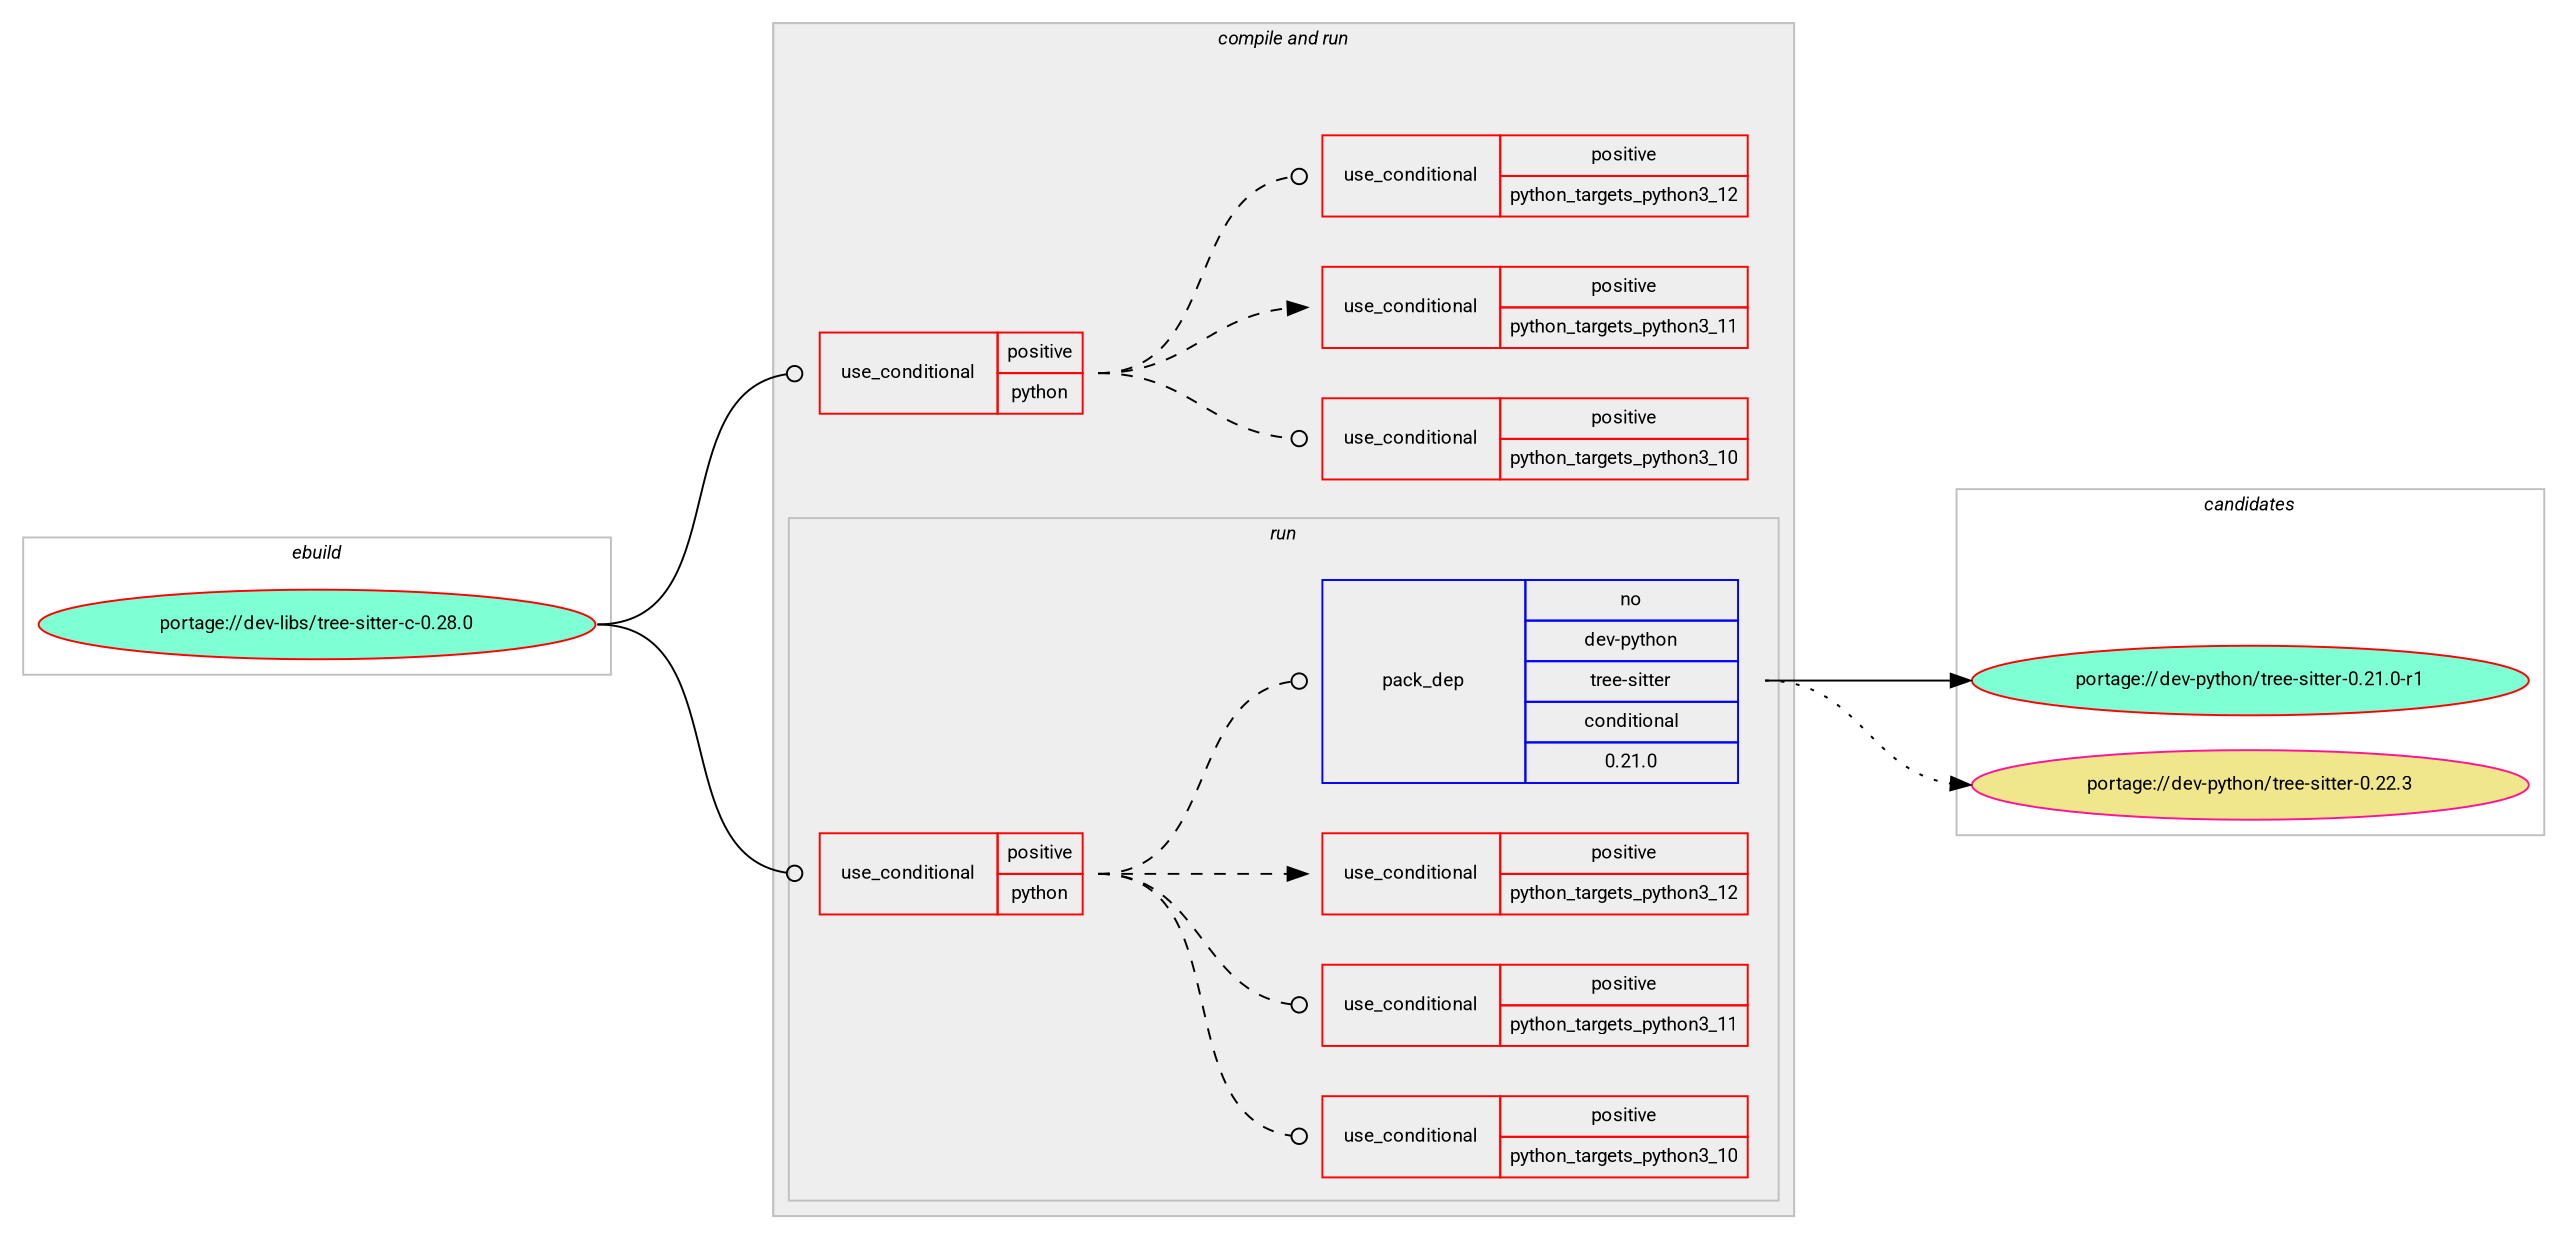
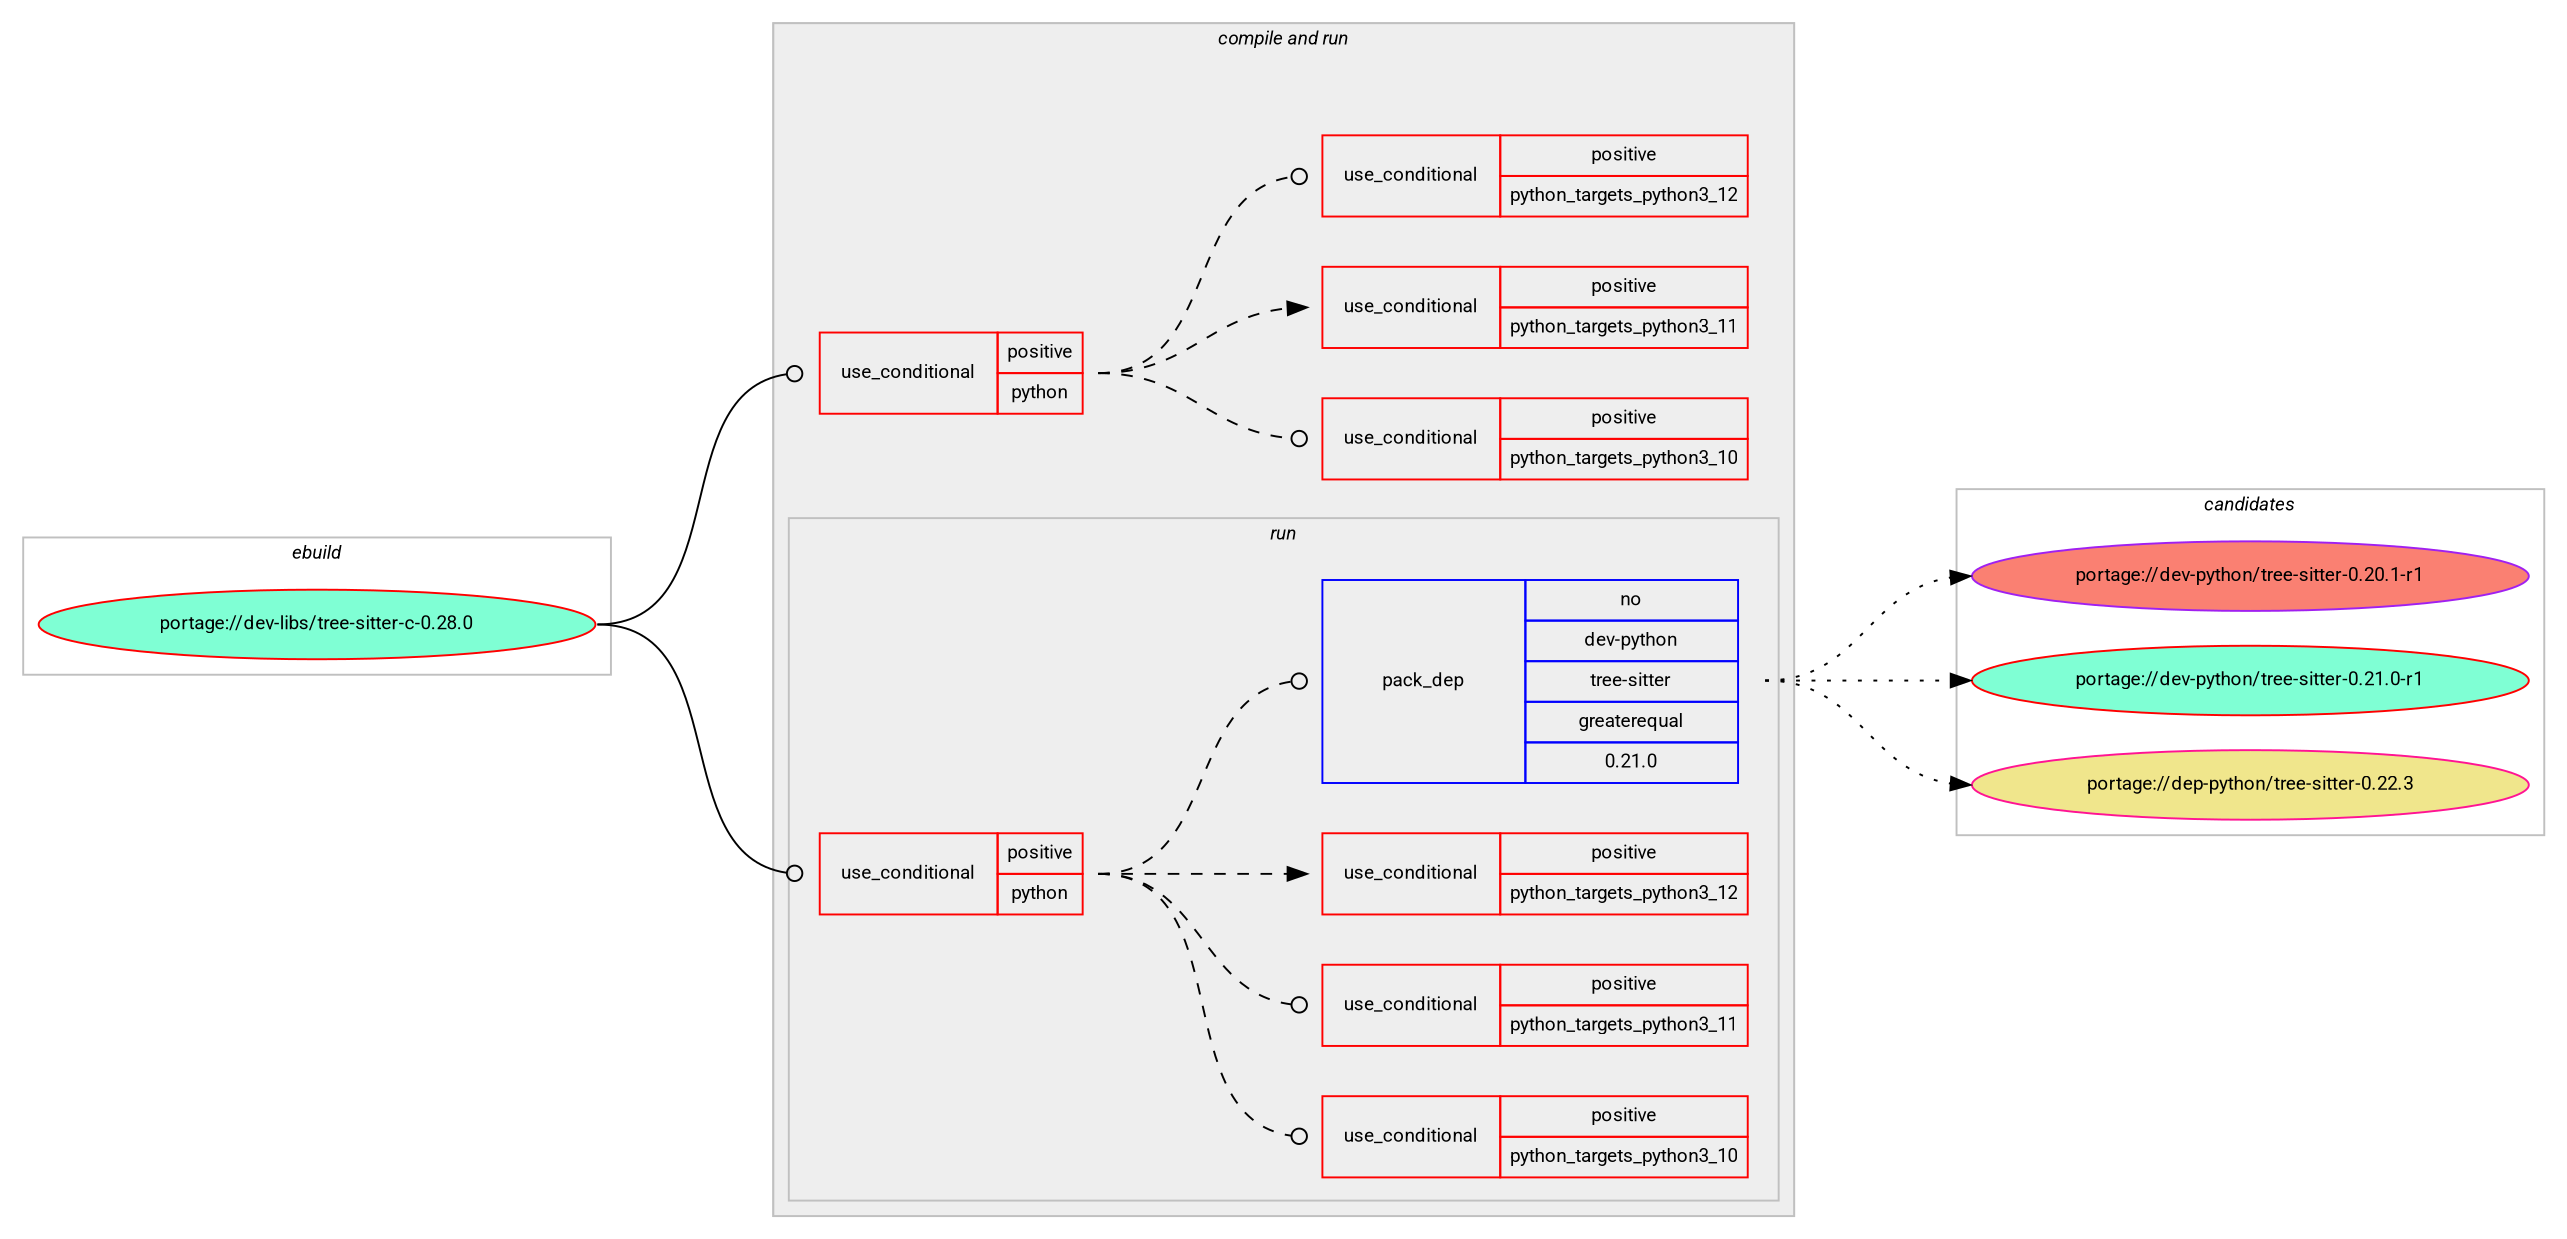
node "portage://dev-python/tree-sitter-0.20.1-r1": added
edge "pack_dep" -> "portage://dev-python/tree-sitter-0.21.0-r1": style solid -> dotted
node "pack_dep": text "conditional" -> "greaterequal"
node "portage://dev-python/tree-sitter-0.22.3": label "portage://dev-python/tree-sitter-0.22.3" -> "portage://dep-python/tree-sitter-0.22.3"
